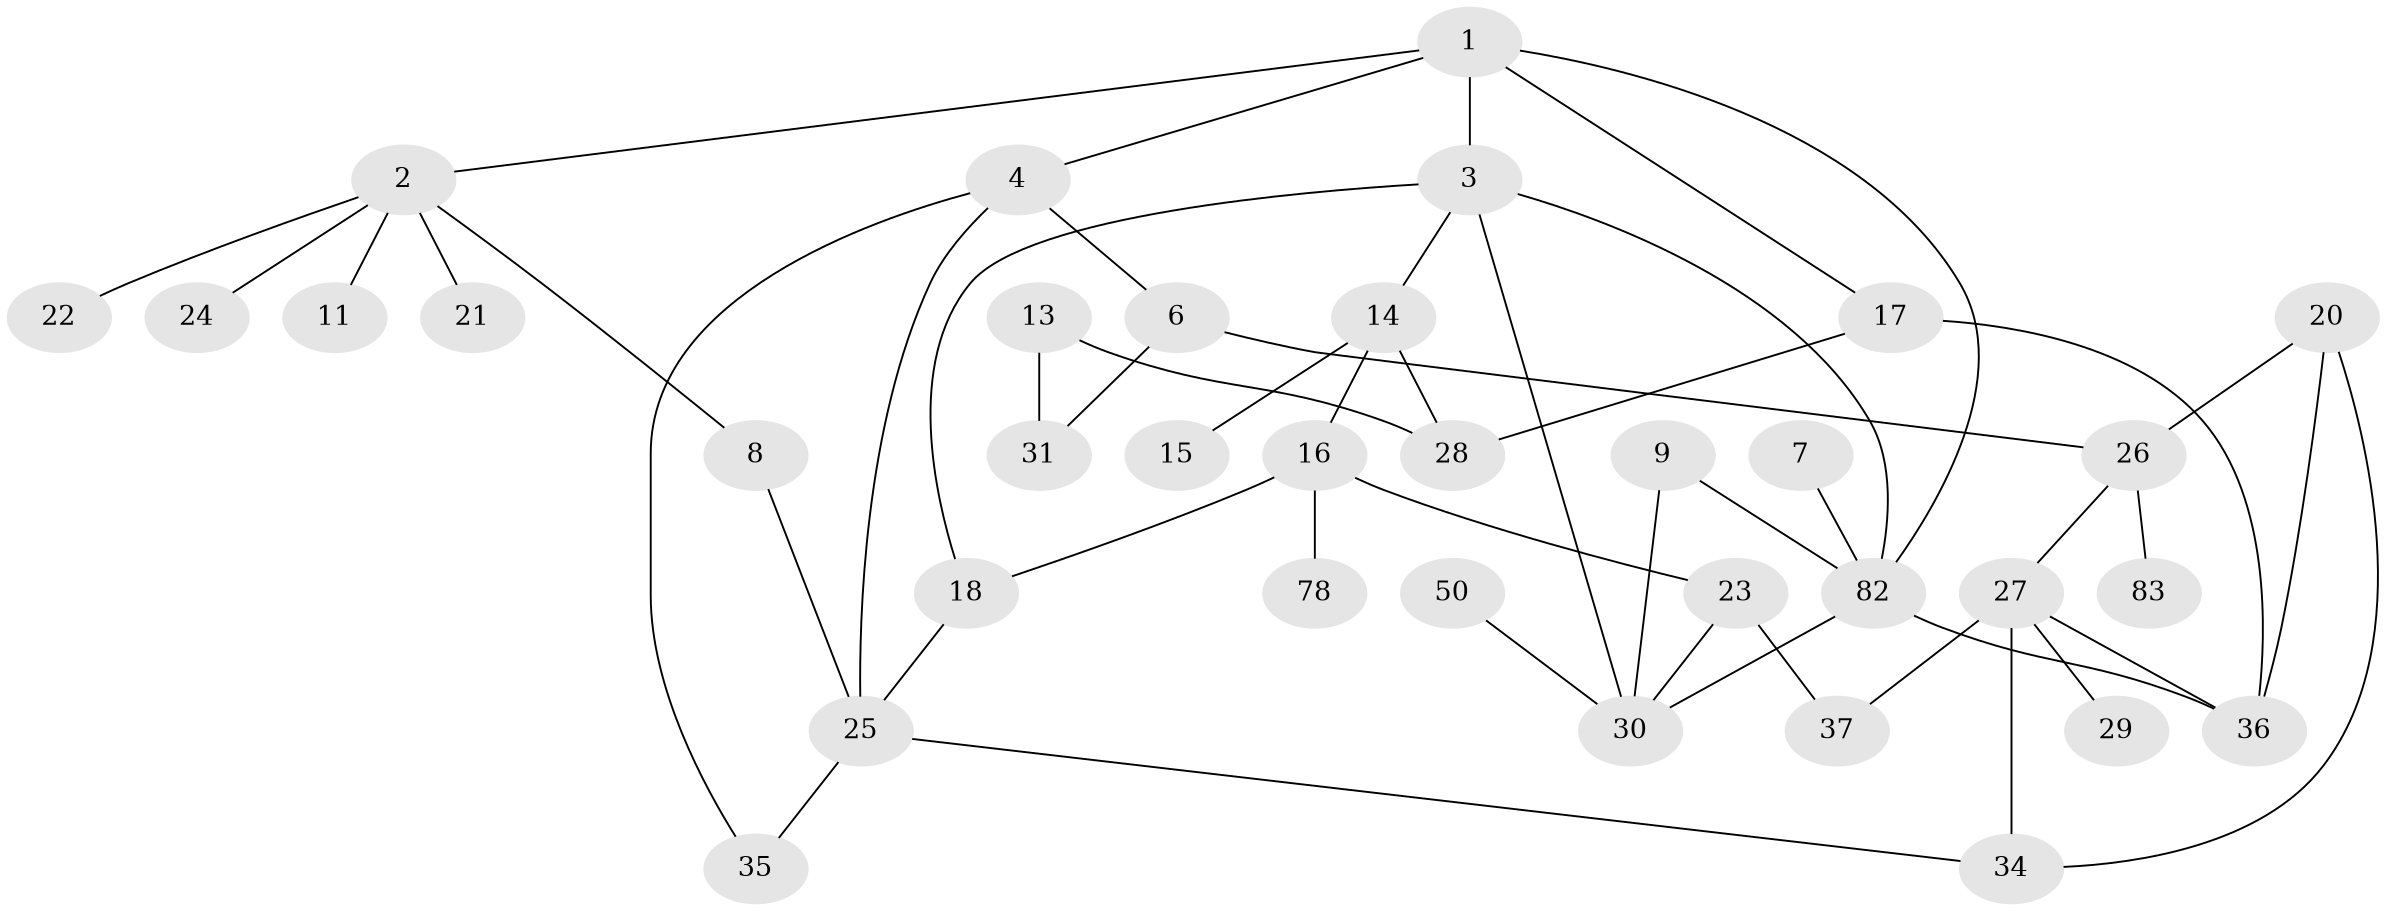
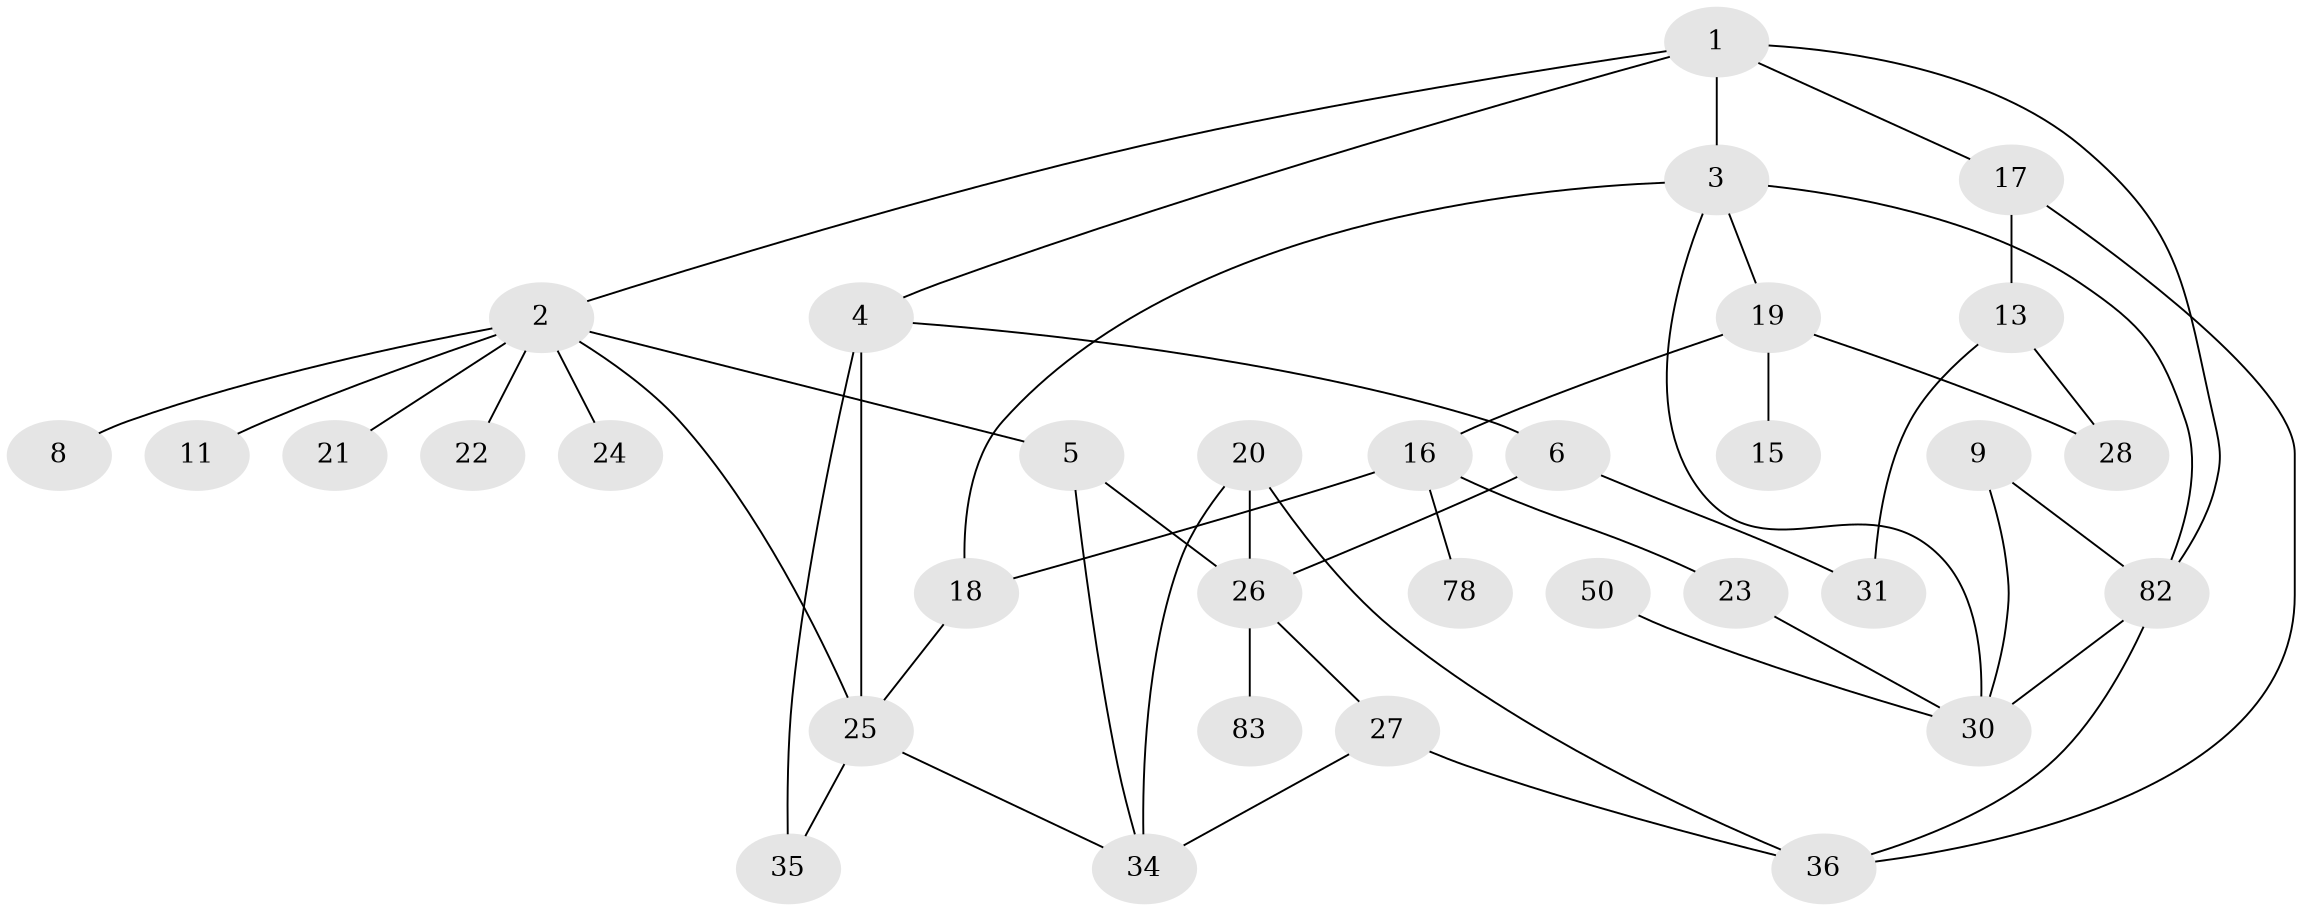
node "14": label "14" -> "19"
edge "17" -- "28": now "17" -- "13"
node "5": added
node "7": removed
edge "8" -- "25": now "2" -- "25"
node "37": removed
node "29": removed
